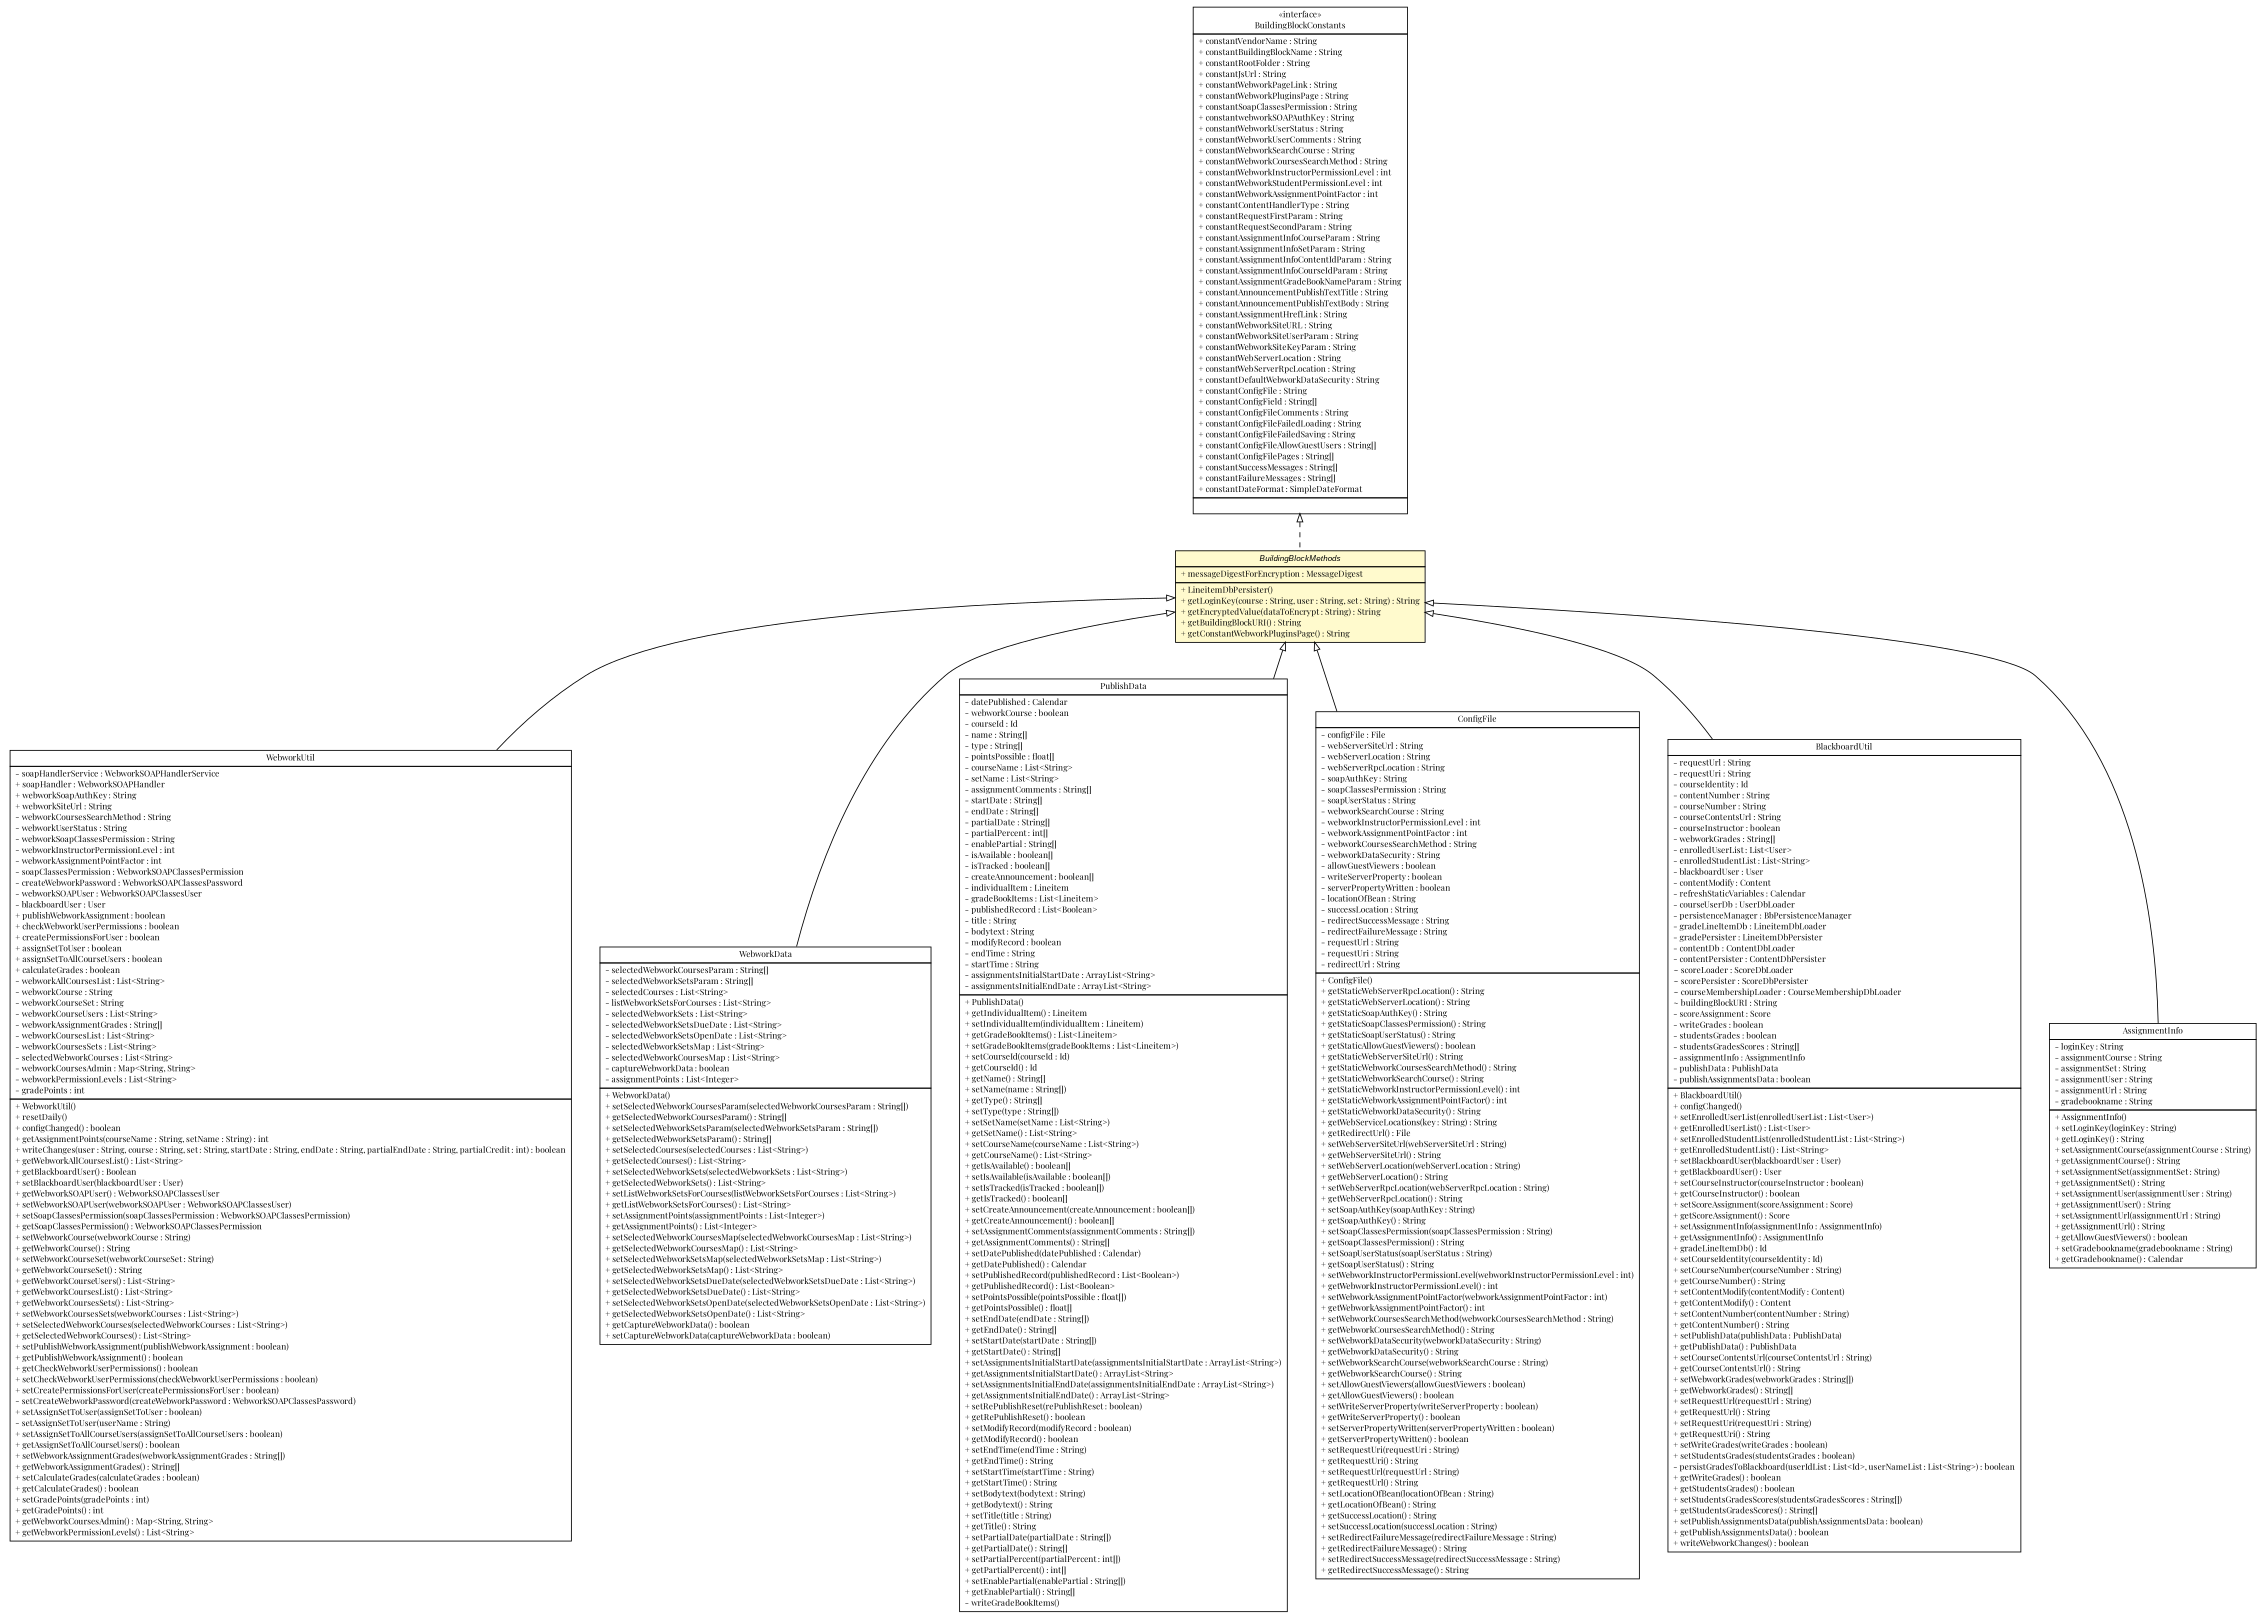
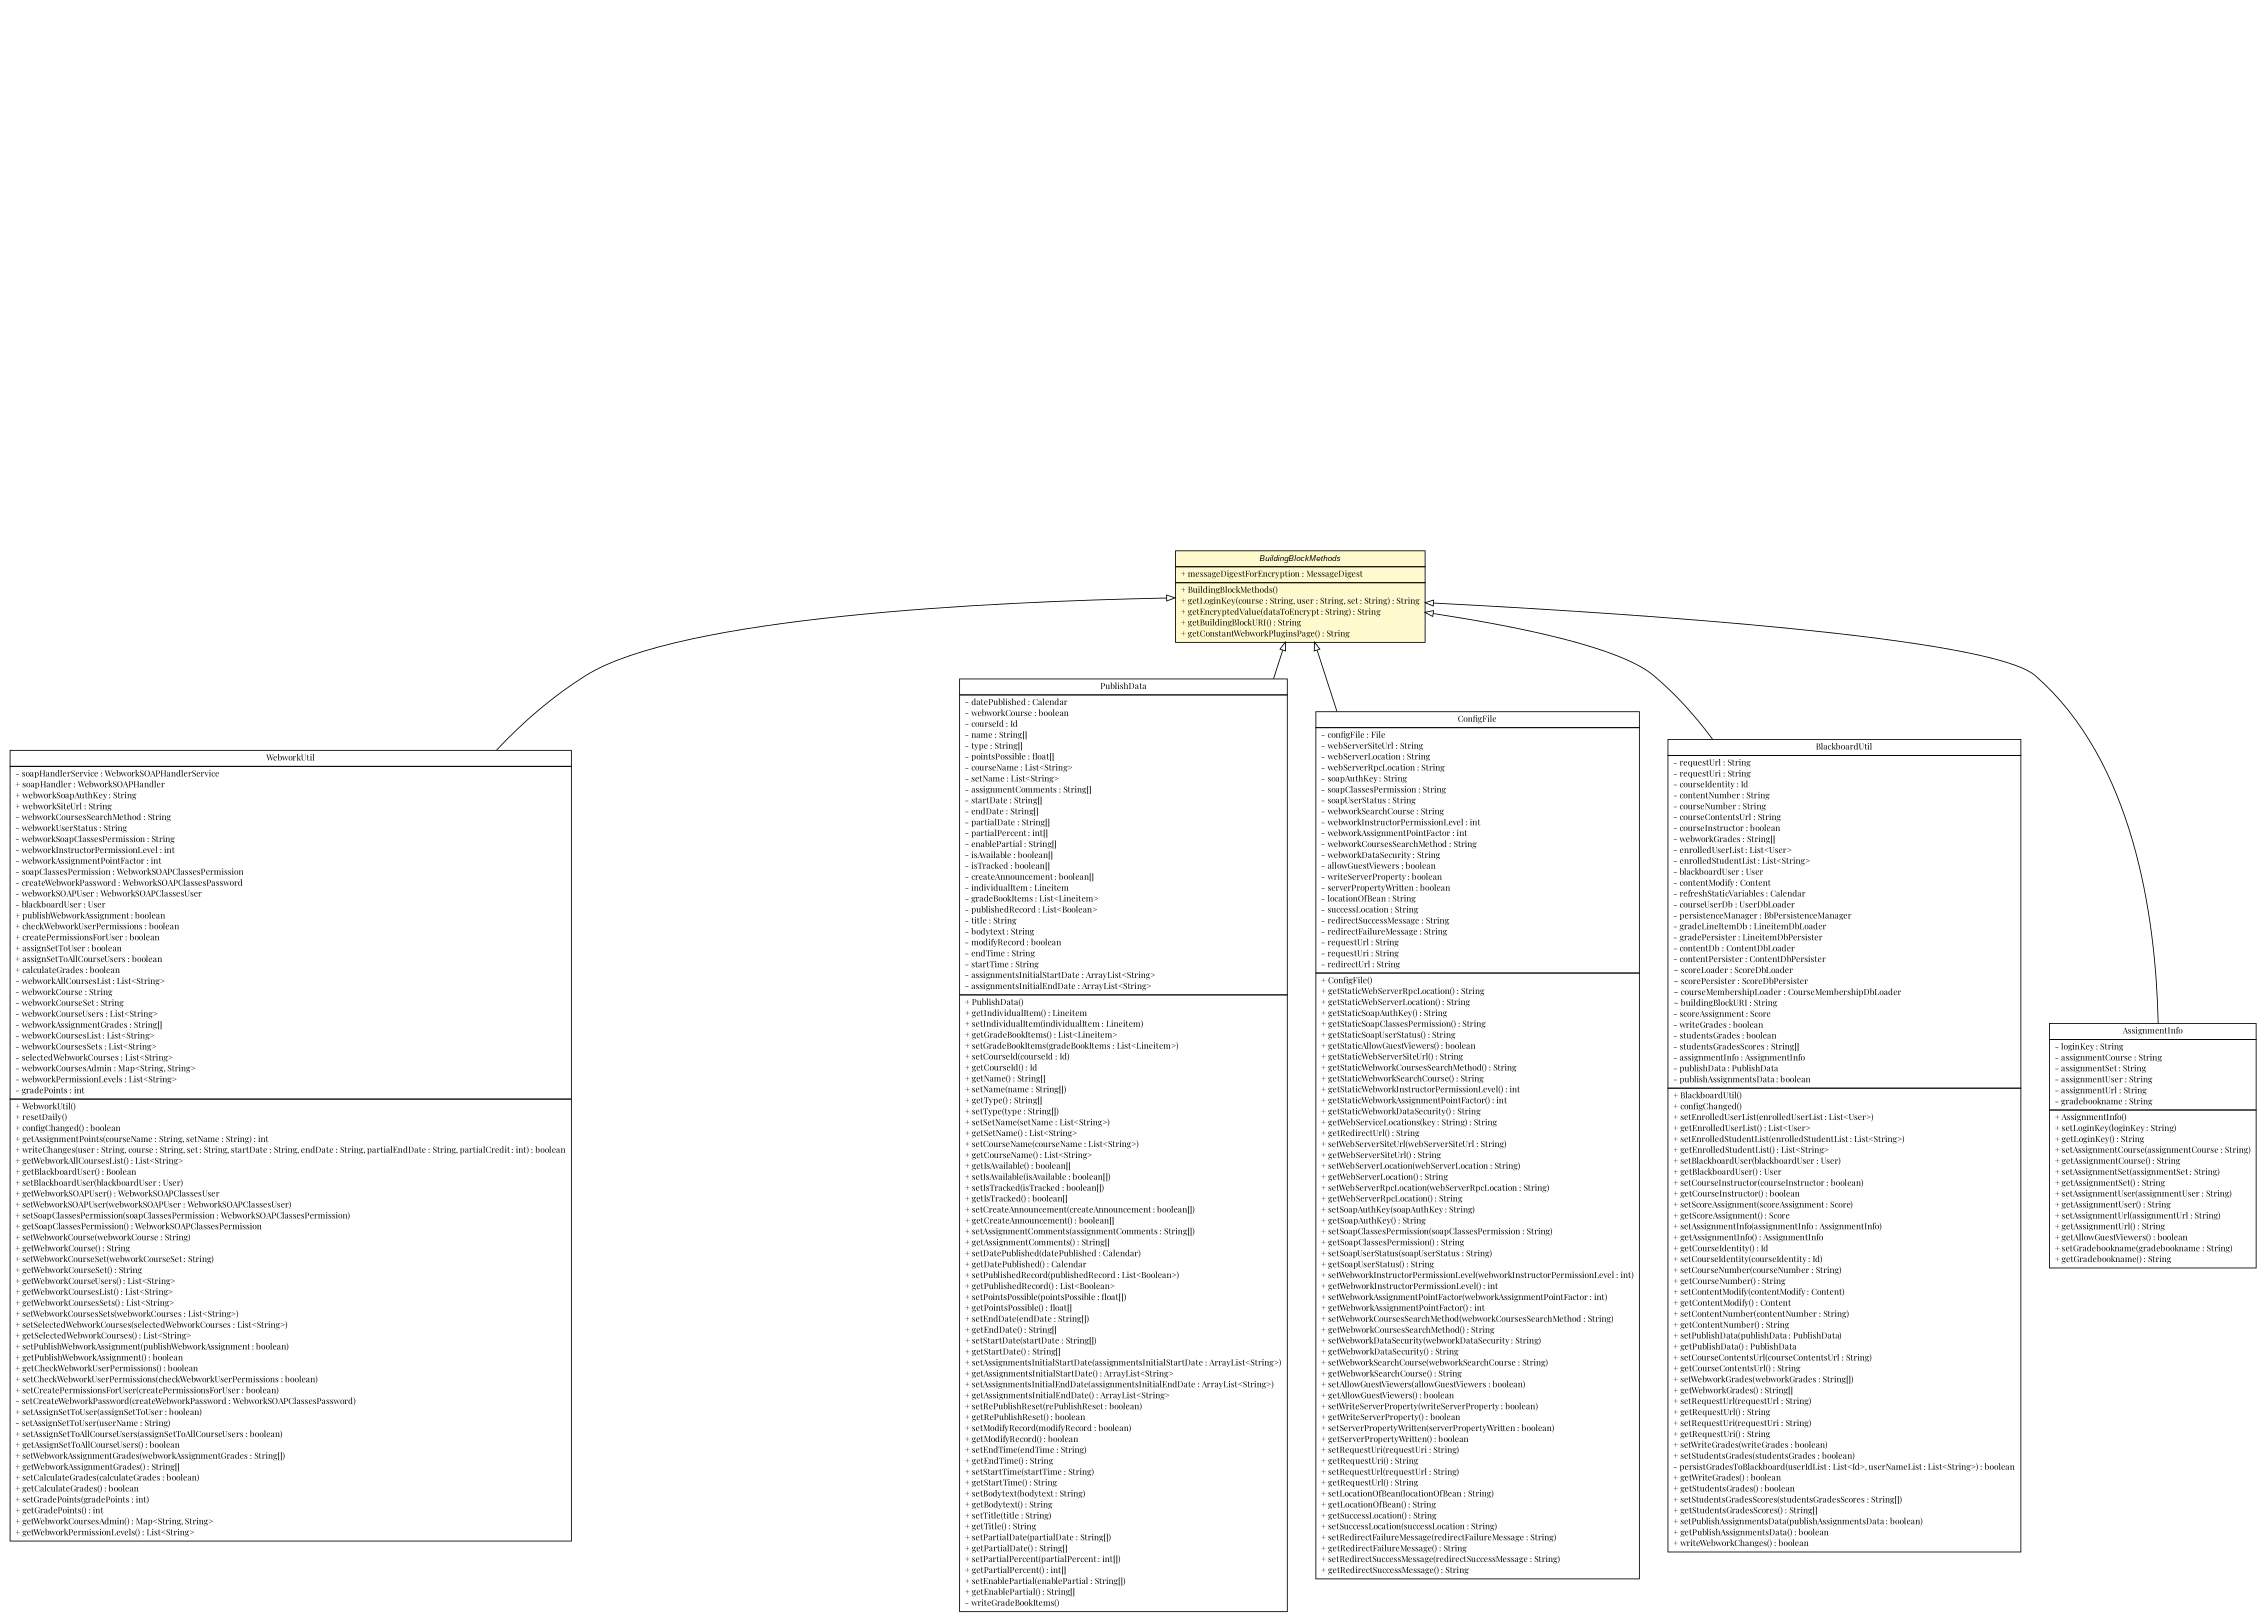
node "BuildingBlockConstants": removed
node "BuildingBlockMethods": text "+ LineitemDbPersister()" -> "+ BuildingBlockMethods()"
node "ConfigFile": text "+ getRedirectUrl() : File" -> "+ getRedirectUrl() : String"
node "WebworkData": removed
node "BlackboardUtil": text "+ gradeLineItemDb() : Id" -> "+ getCourseIdentity() : Id"
node "AssignmentInfo": text "+ getGradebookname() : Calendar" -> "+ getGradebookname() : String"
